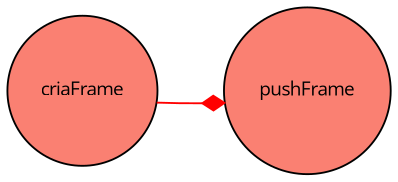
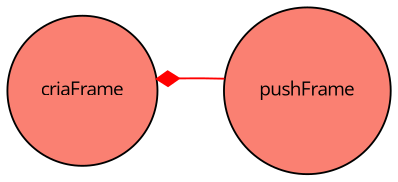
edge "criaFrame" -> "pushFrame": reversed
